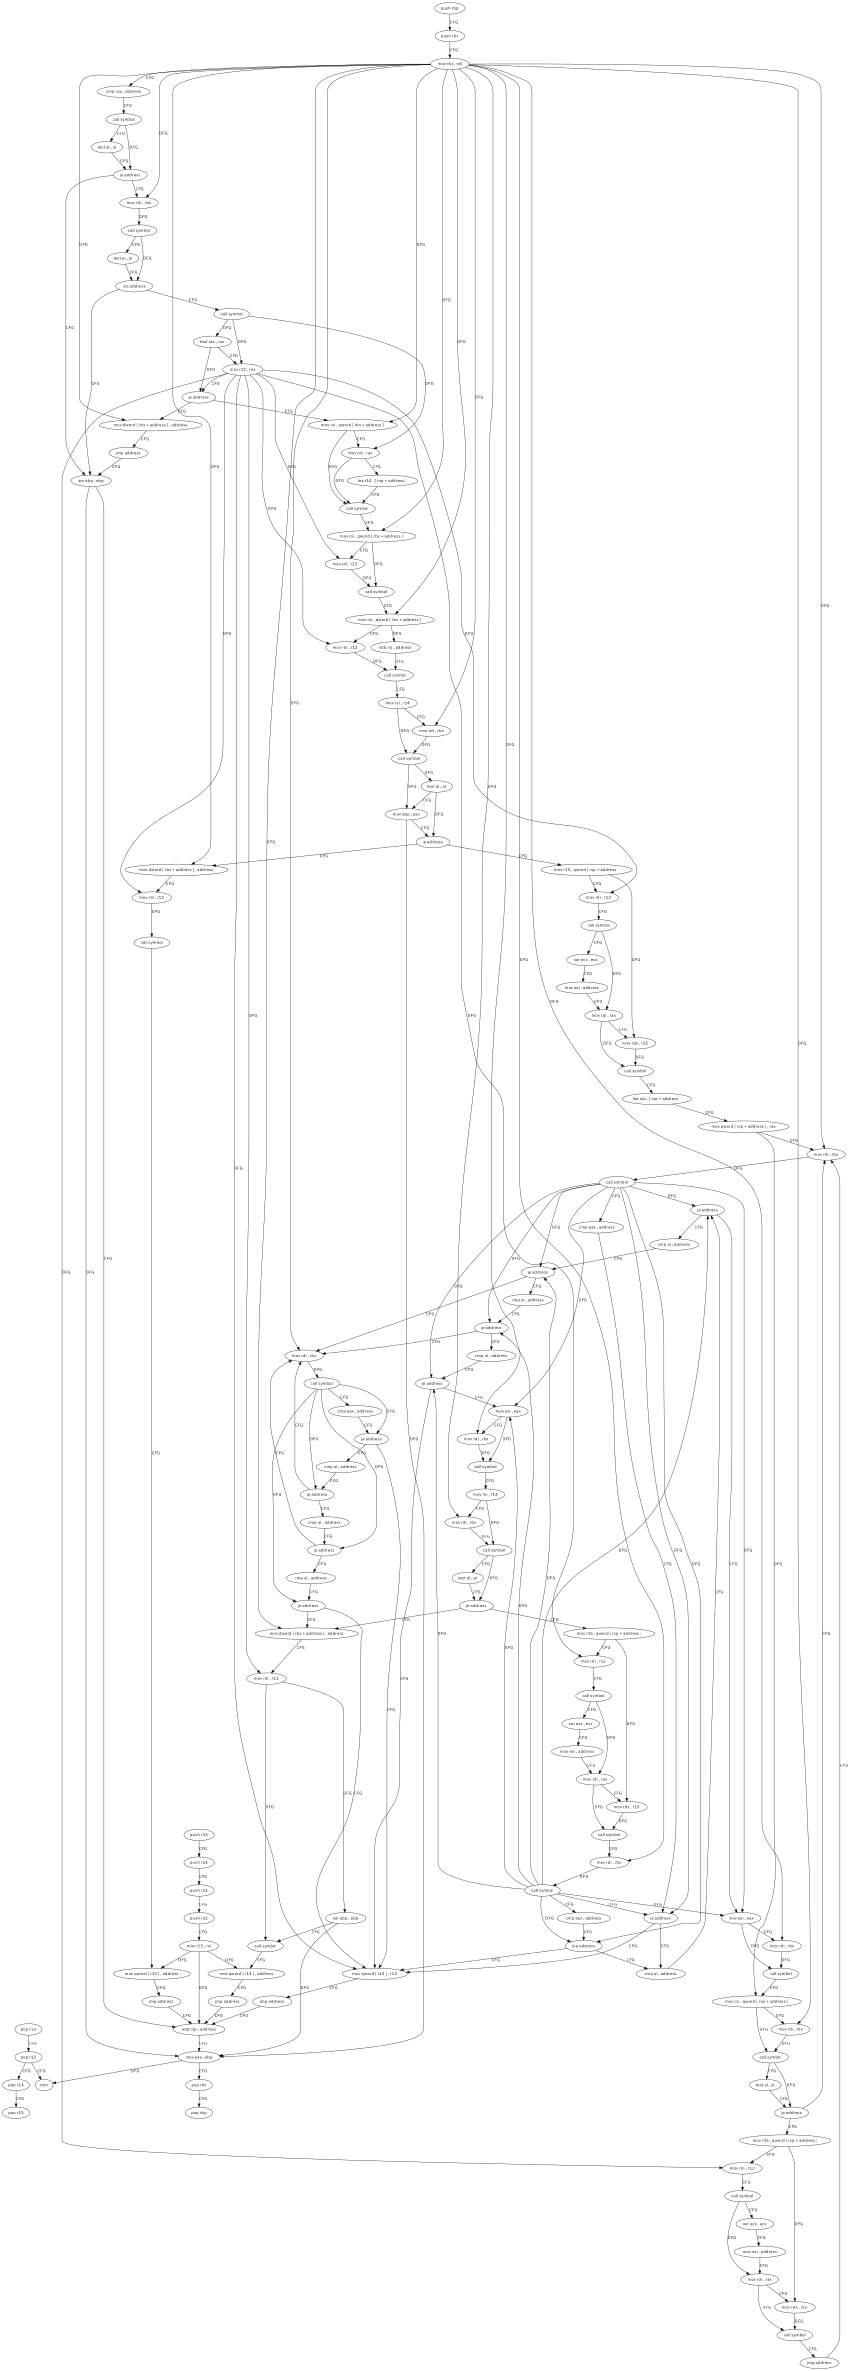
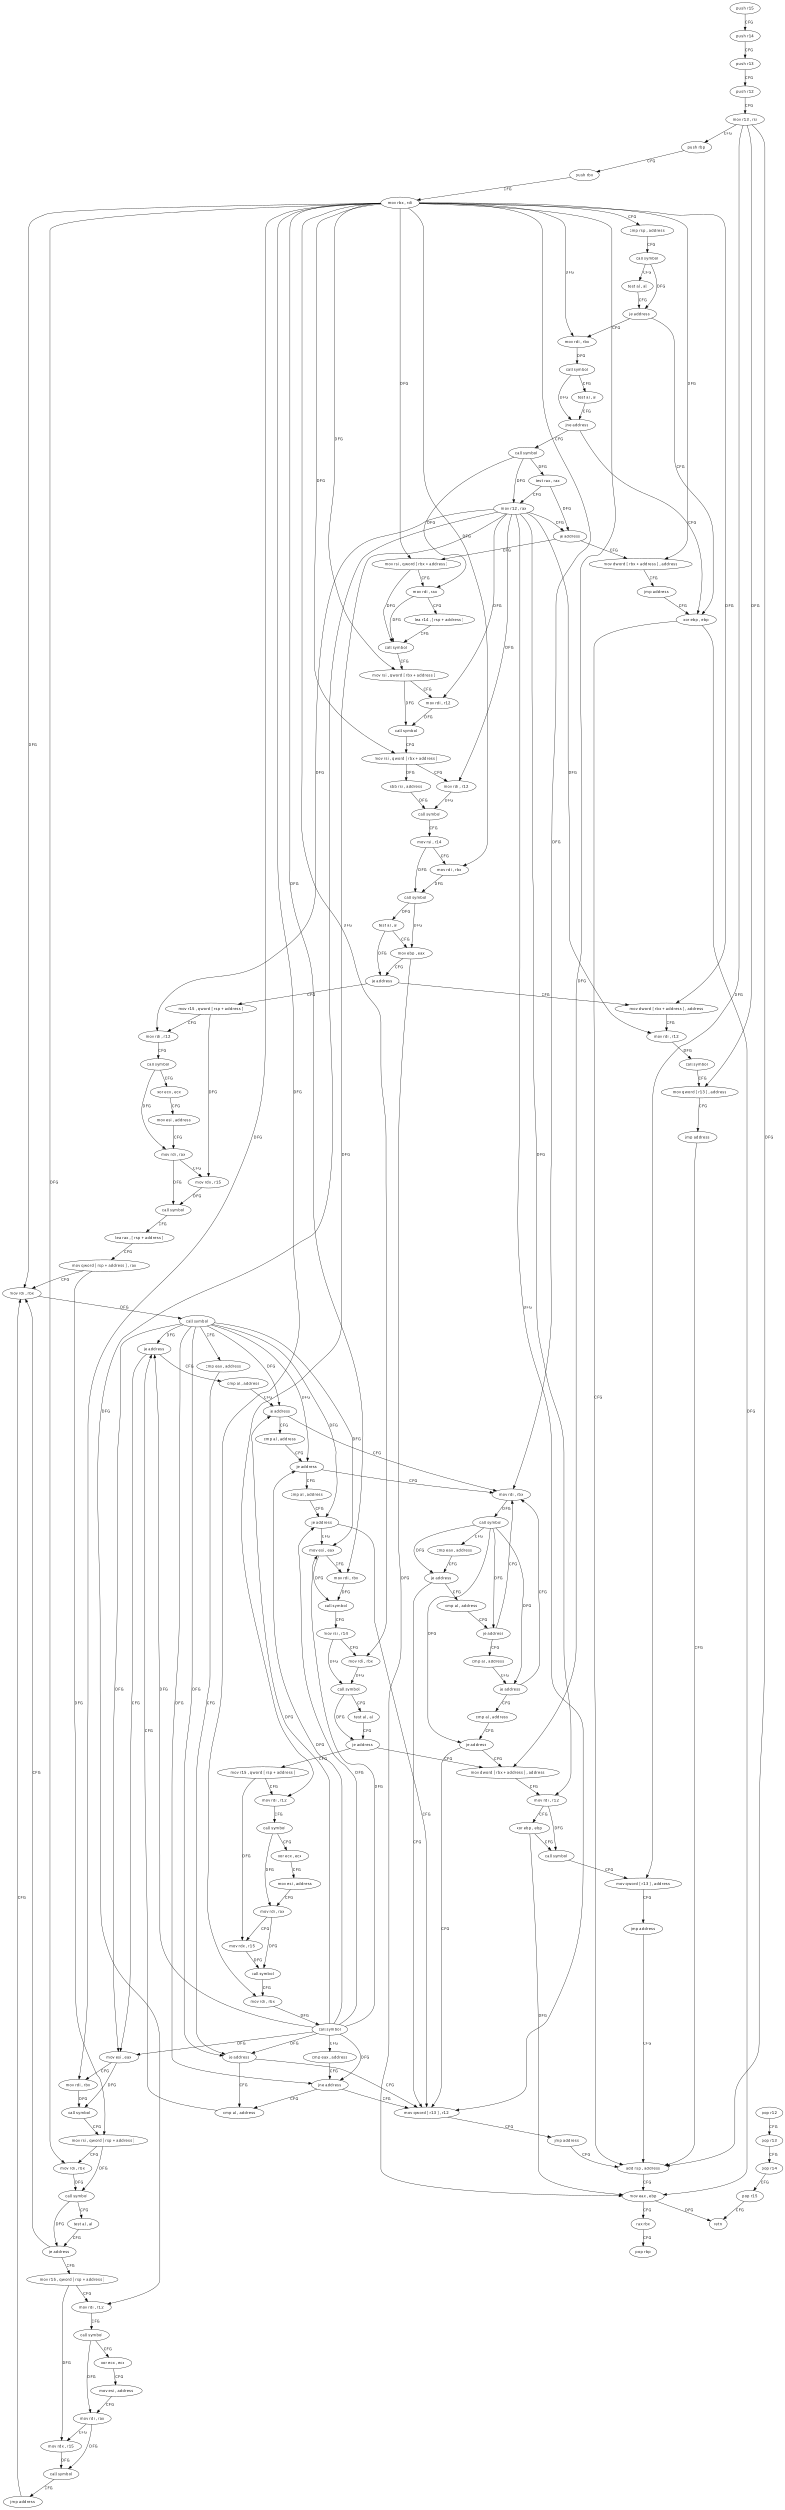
edge "mov r13 , rsi" -> "push rbp": added, label "CFG"
edge "pop r13" -> "retn": now "pop r15" -> "retn"
node "pop rbx": label "pop rbx" -> "rax rbx"
